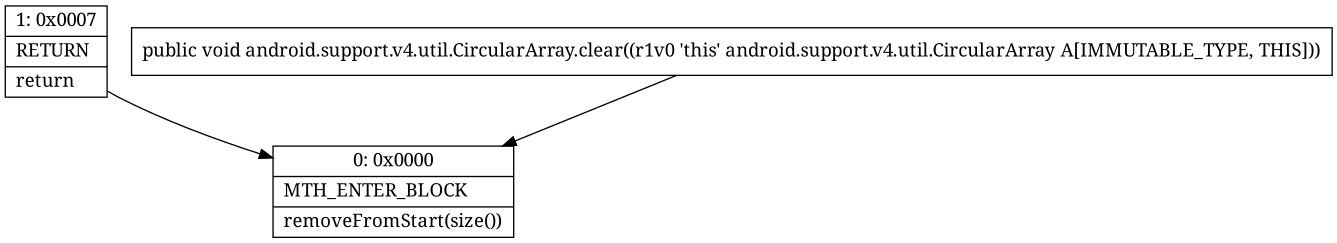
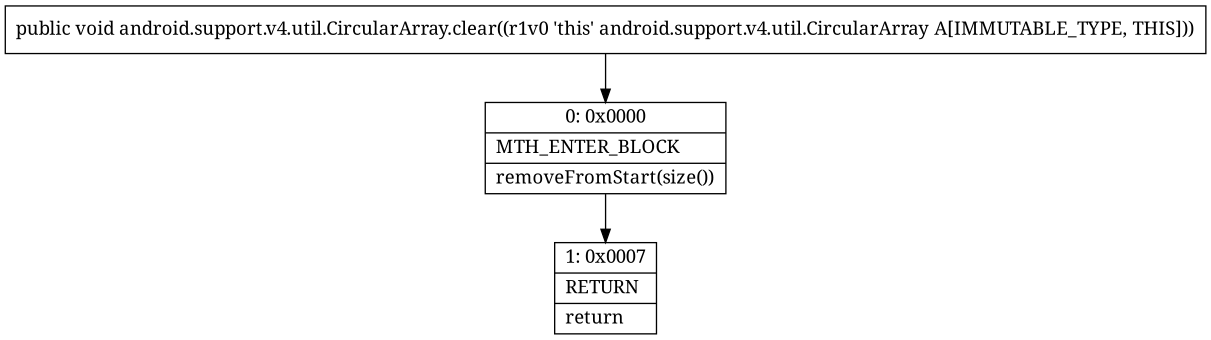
edge "1: 0x0007" -> "0: 0x0000": reversed
